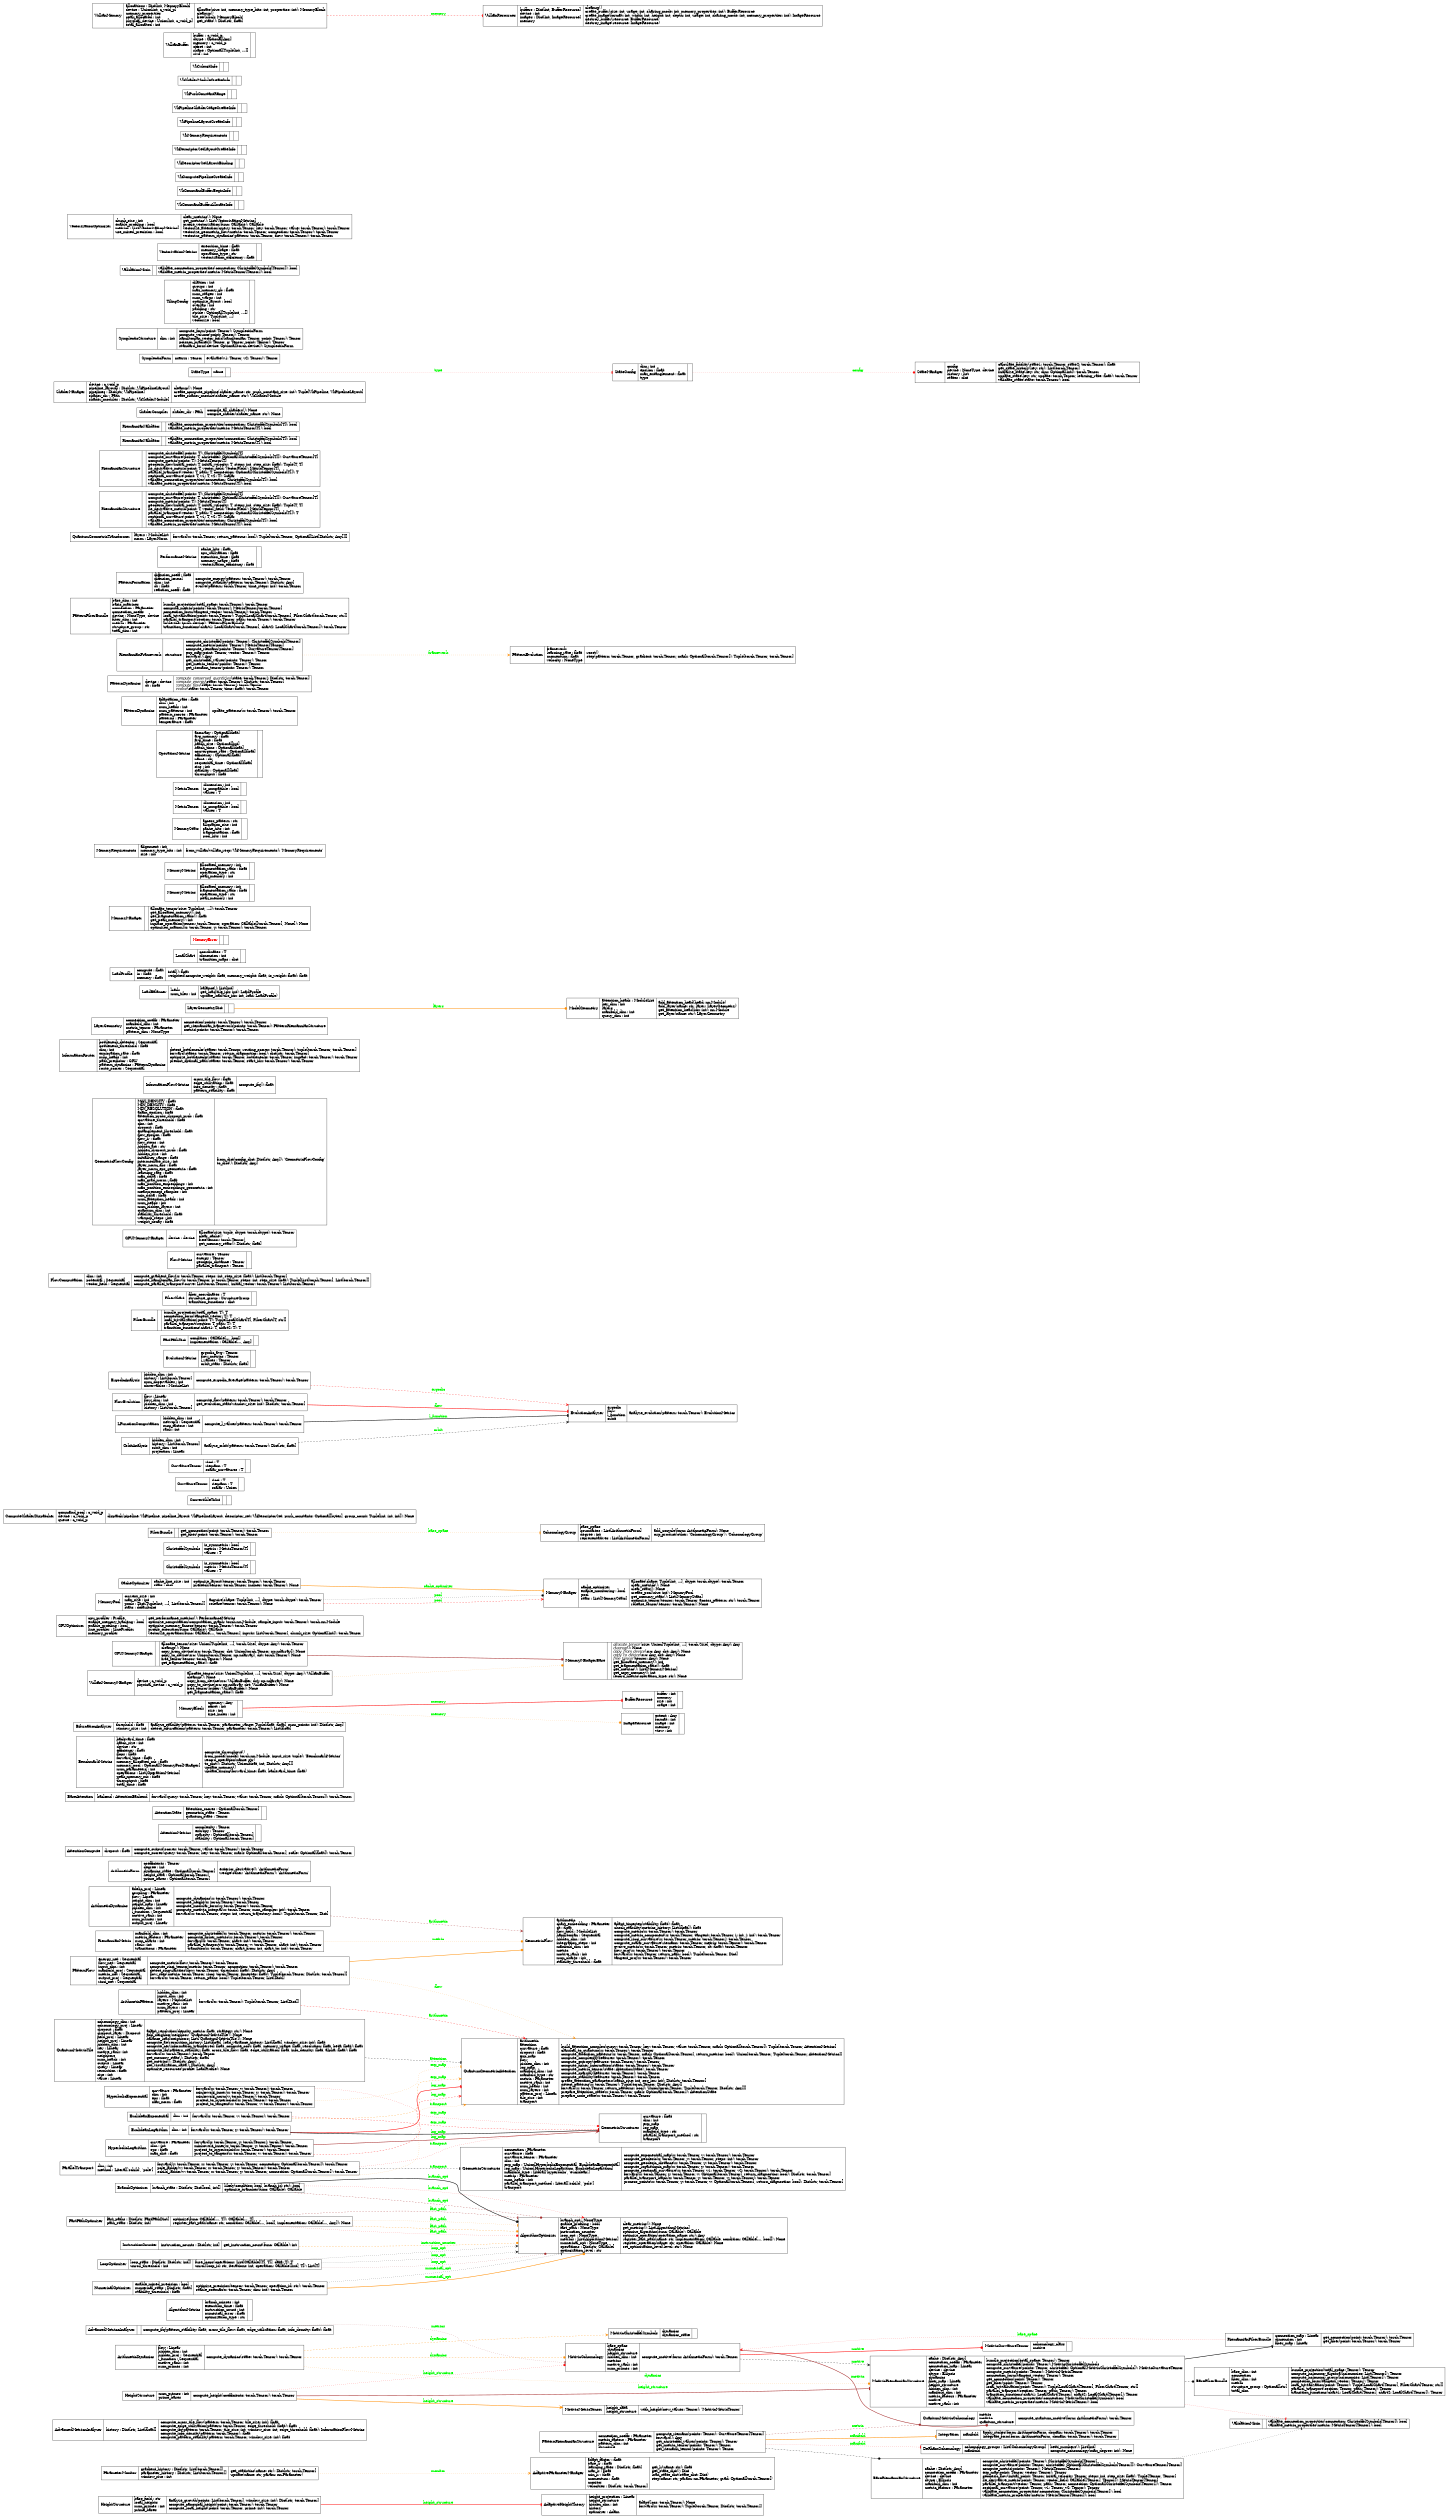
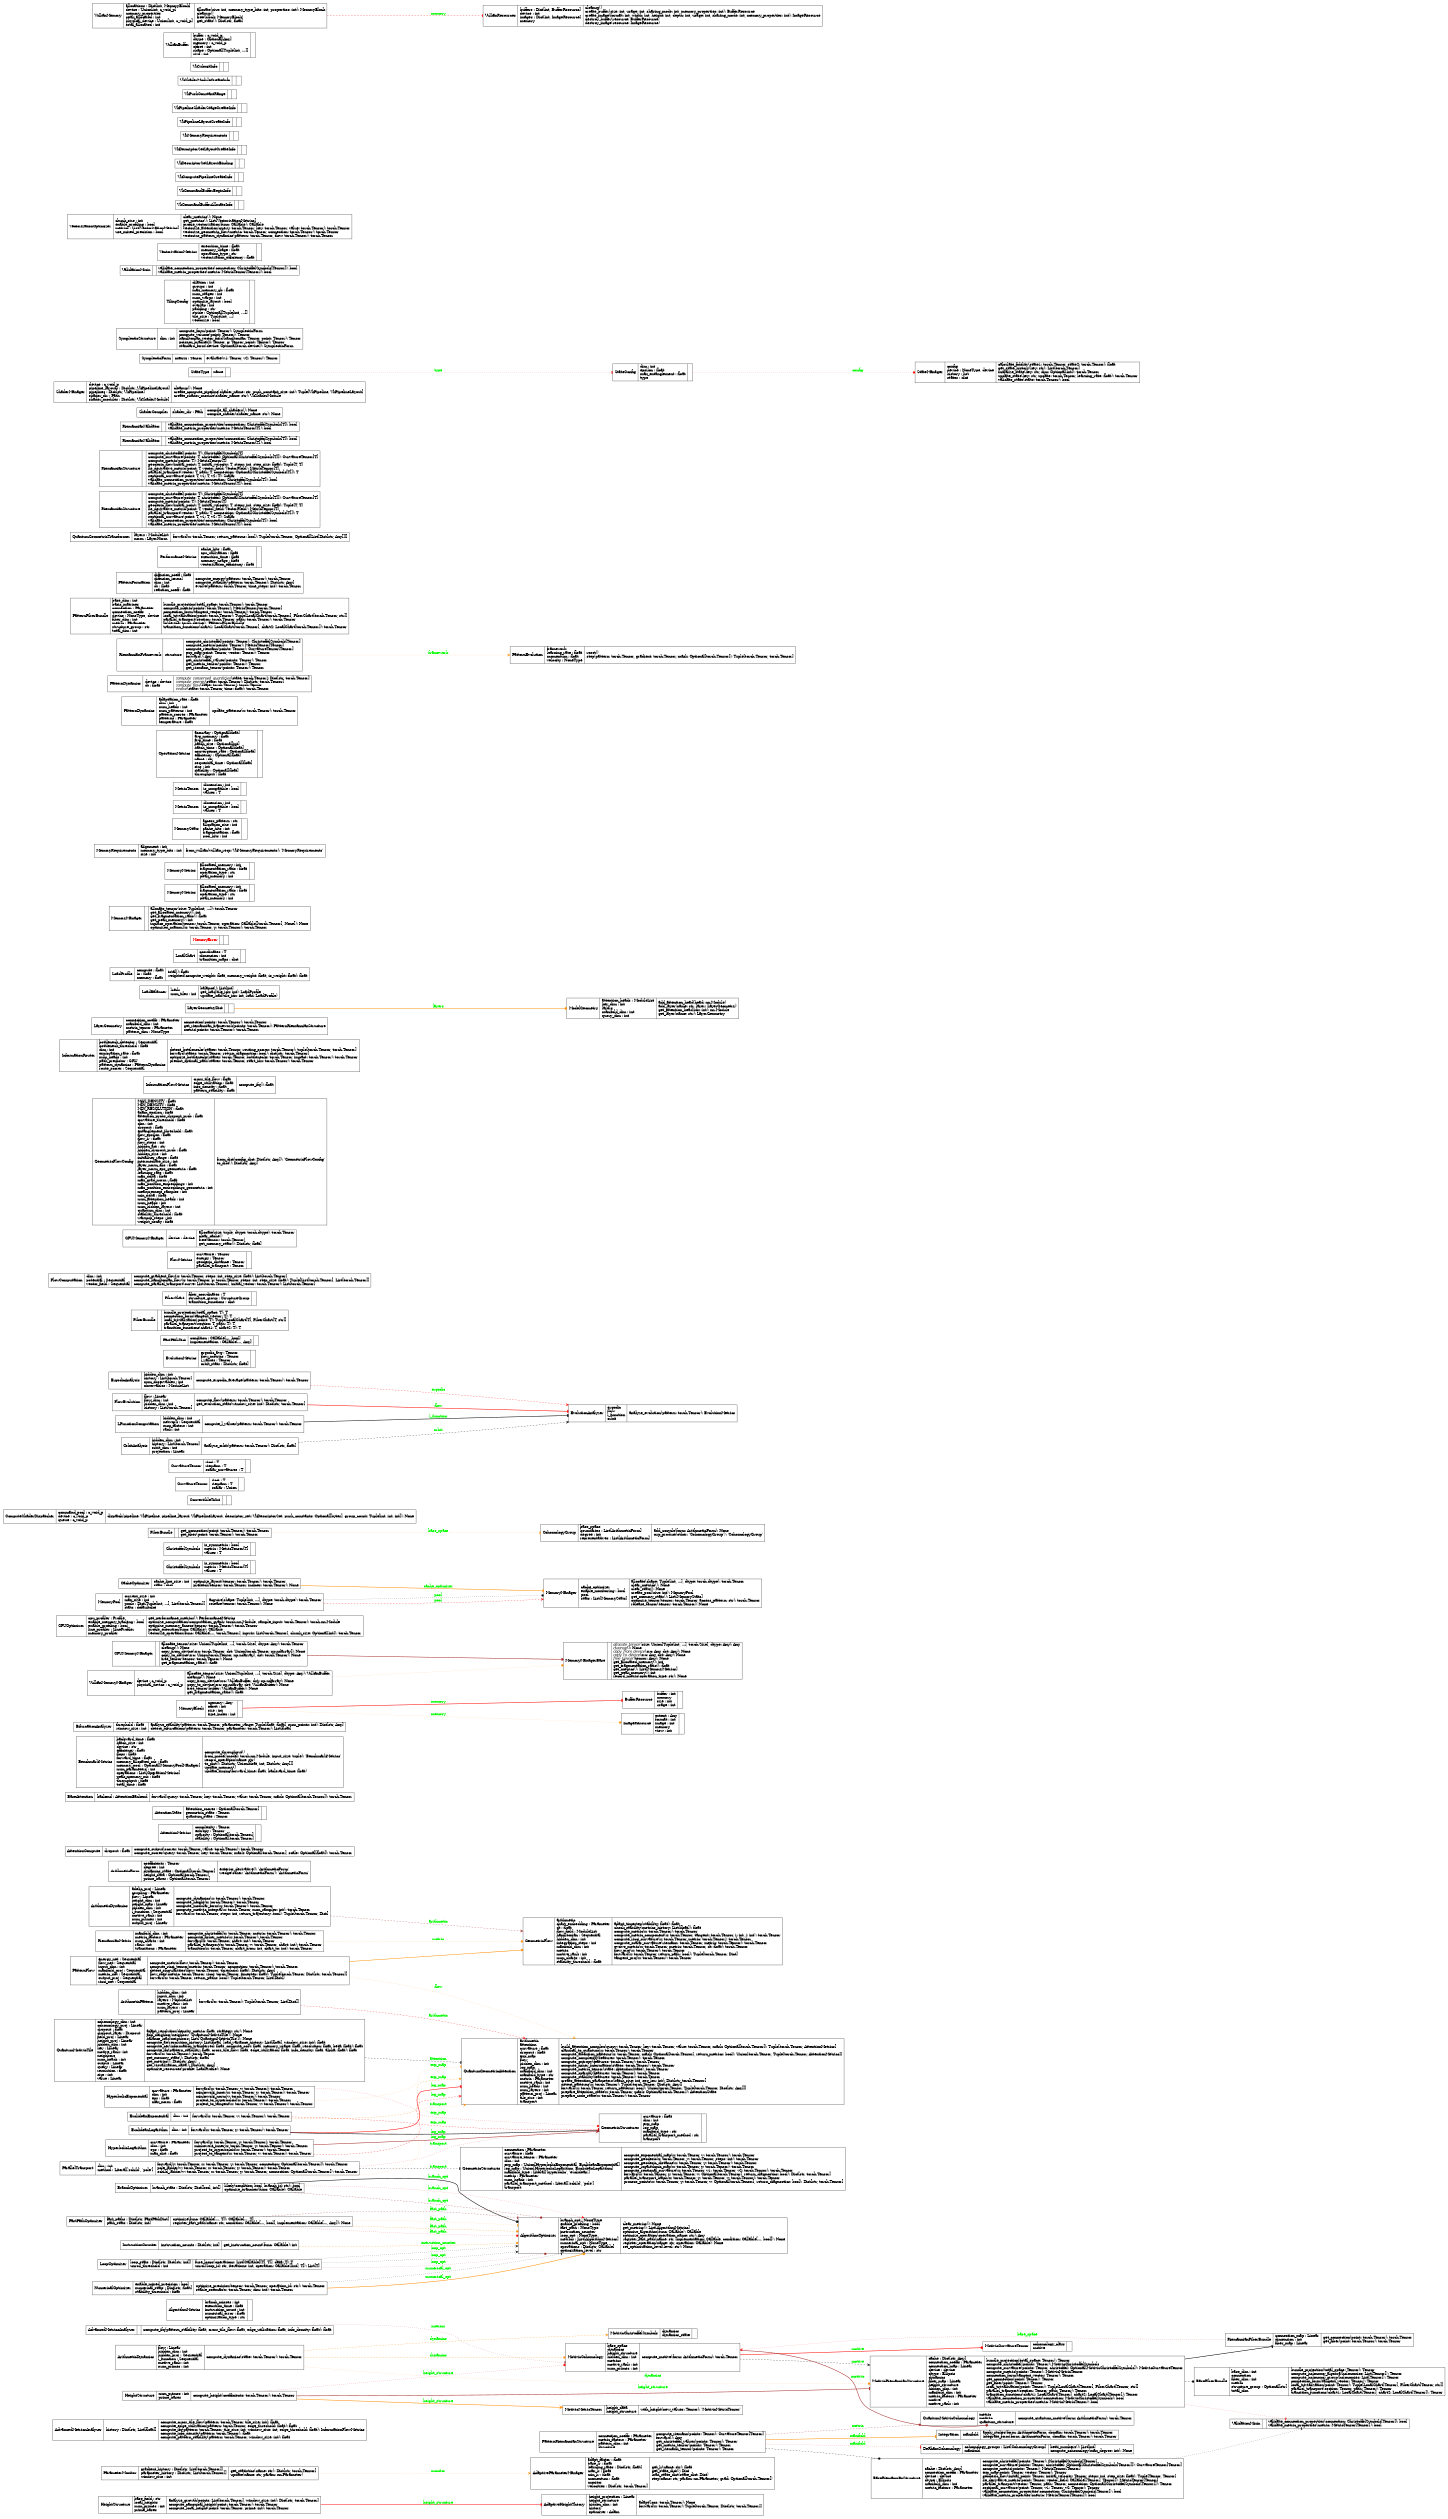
node "MemoryManagerBase": text "get_copy_memory(): int" -> "get_peak_memory(): int"
